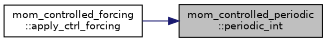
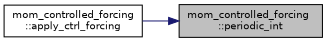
node "mom_controlled_periodic ::periodic_int": label "mom_controlled_periodic ::periodic_int" -> "mom_controlled_forcing ::periodic_int"
